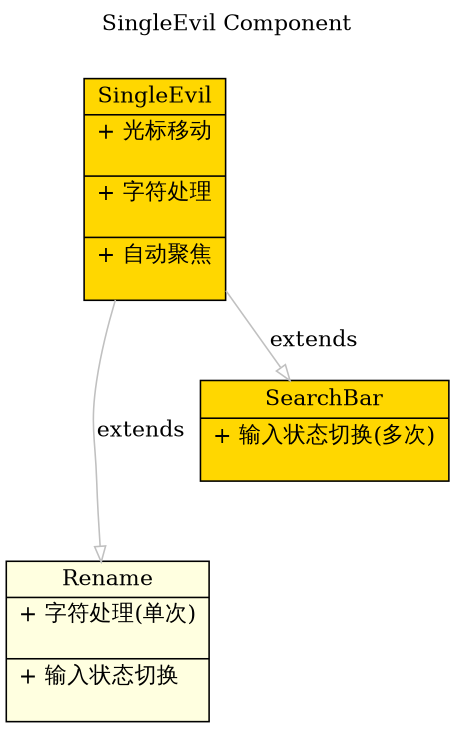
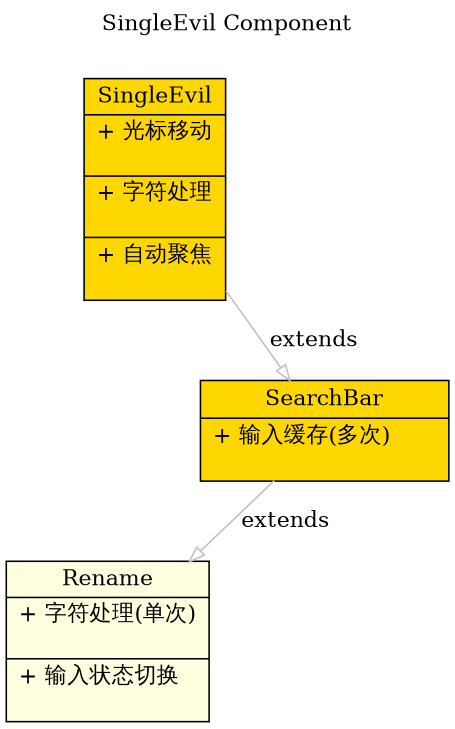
edge "SingleEvil" -> "Rename": now "SearchBar" -> "Rename"
node "SearchBar": text "+ 输入状态切换(多次)" -> "+ 输入缓存(多次)"
